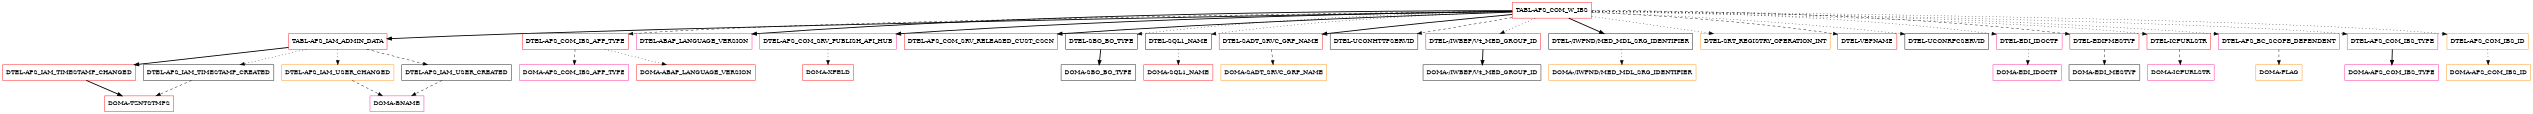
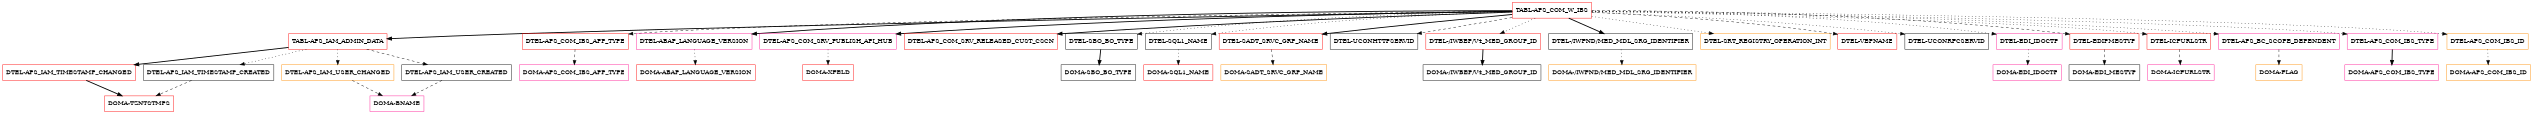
edge "DTEL-APS_COM_IBS_APP_TYPE" -> "DOMA-ABAP_LANGUAGE_VERSION": now "DTEL-ABAP_LANGUAGE_VERSION" -> "DOMA-ABAP_LANGUAGE_VERSION"
